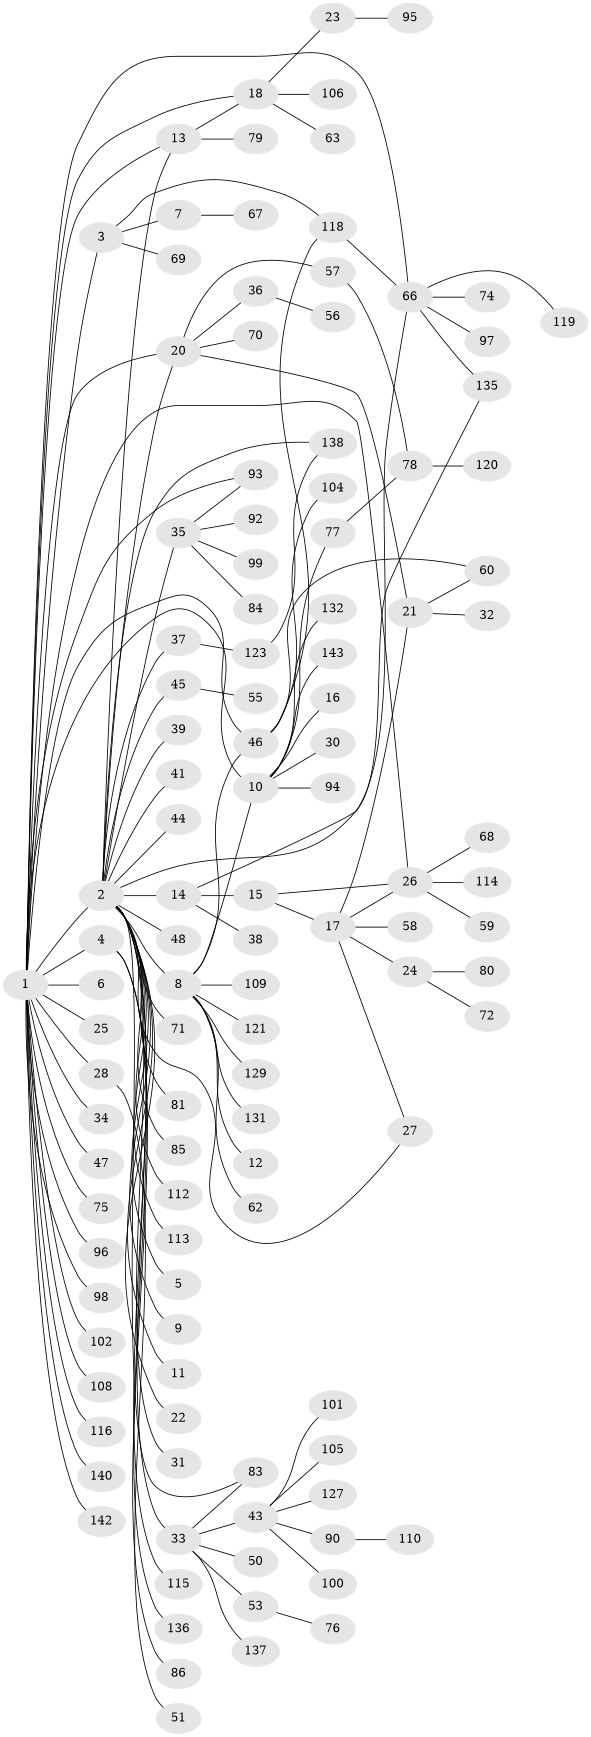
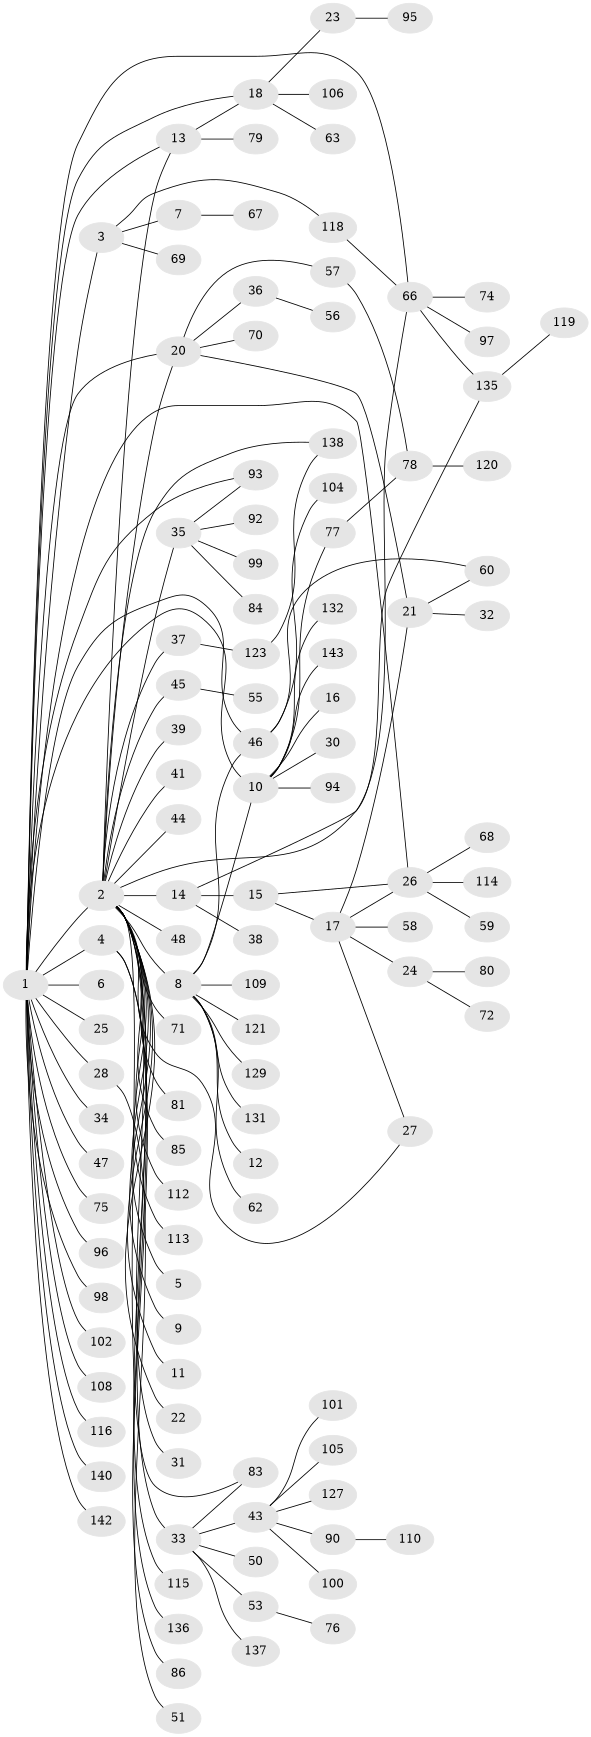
edge "66" -- "119": now "135" -- "119"
edge "118" -- "46": removed
